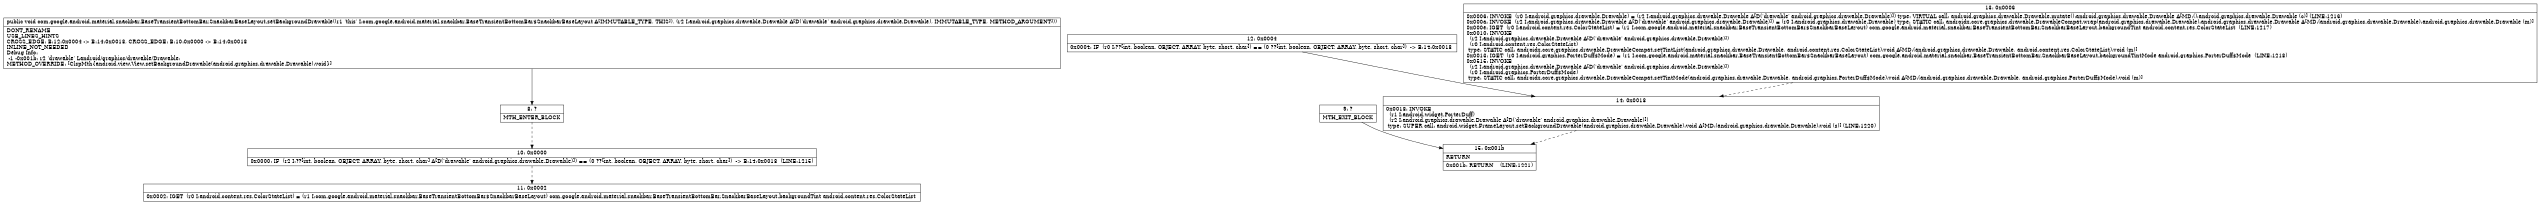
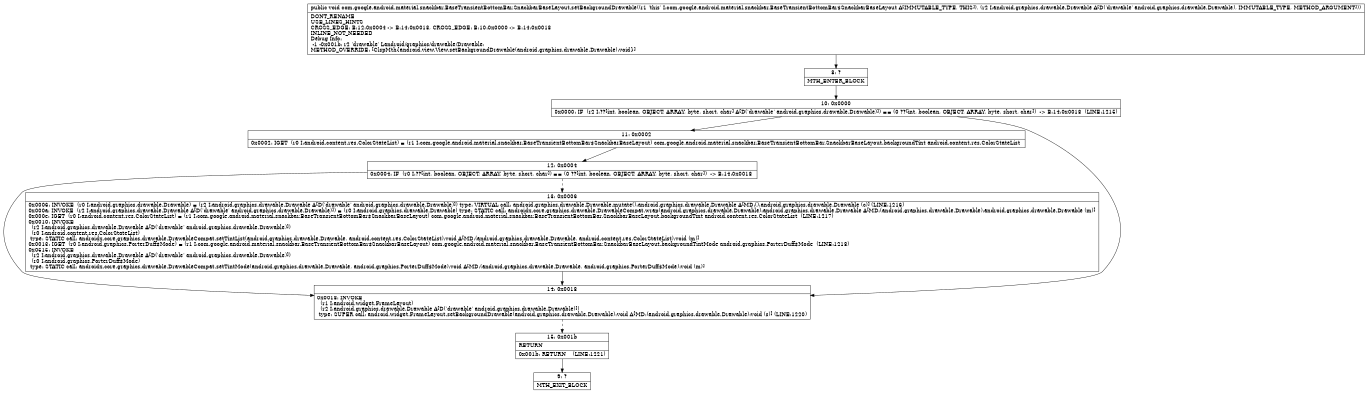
edge "13: 0x0006" -> "14: 0x0018": style dashed -> solid
node "14: 0x0018": text "(r1 I:android.widget.PorterDuff)" -> "(r1 I:android.widget.FrameLayout)"
edge "8: ?" -> "10: 0x0000": style dashed -> solid
edge "9: ?" -> "15: 0x001b": reversed
edge "11: 0x0002" -> "12: 0x0004": added
edge "10: 0x0000" -> "11: 0x0002": style dashed -> solid
edge "12: 0x0004" -> "13: 0x0006": added
edge "10: 0x0000" -> "14: 0x0018": added
